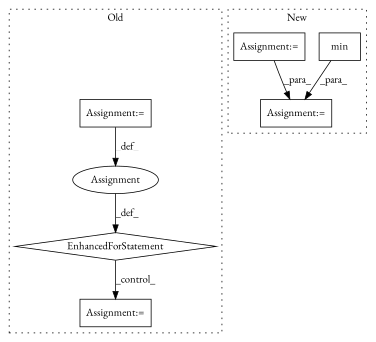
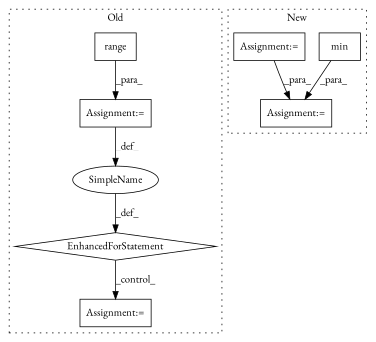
node "range": added
node "Assignment": label "Assignment" -> "SimpleName"
